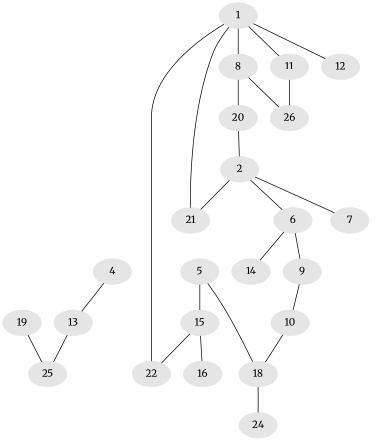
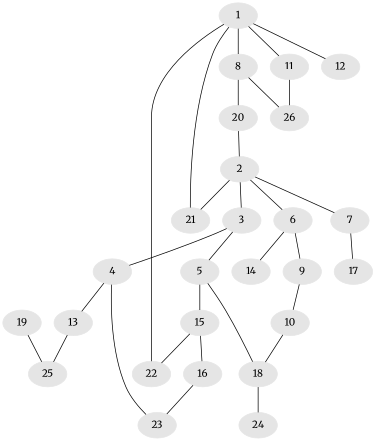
node "3": added
node "17": added
node "23": added
